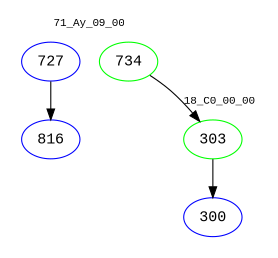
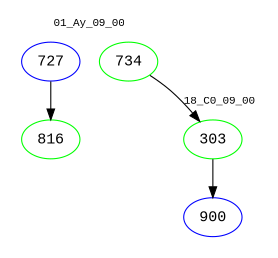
cluster "71_Ay_09_00": label "71_Ay_09_00" -> "01_Ay_09_00"
cluster "18_C0_00_00": label "18_C0_00_00" -> "18_C0_09_00"
node "816": color blue -> green
node "300": label "300" -> "900"
